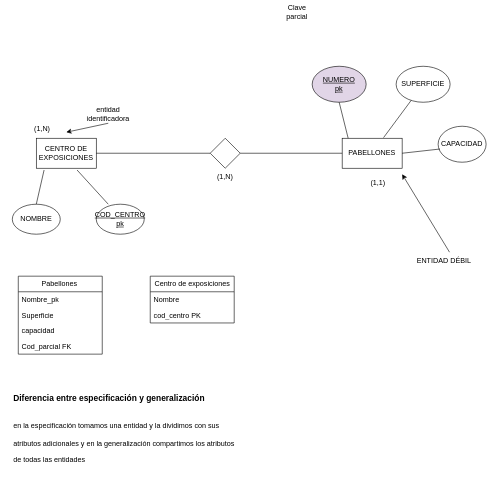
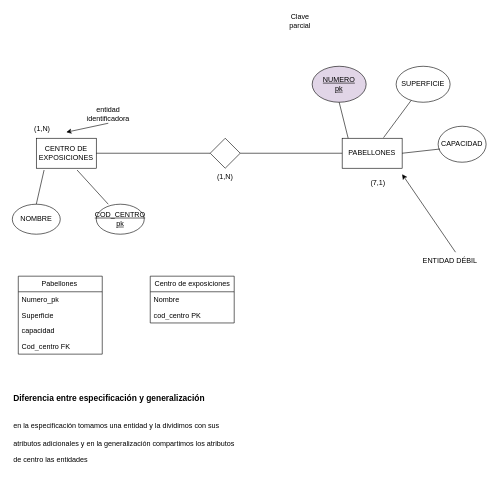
node "Clave parcial": moved (297, 12) -> (300, 21)
node "(1,1)": label "(1,1)" -> "(7,1)"
node "ENTIDAD DÉBIL": moved (444, 261) -> (450, 261)
node "Nombre_pk": label "Nombre_pk" -> "Numero_pk"
node "Cod_parcial FK": label "Cod_parcial FK" -> "Cod_centro FK"
node "Diferencia entre especificación y generalización en la especificación tomamos una entidad y la dividimos con sus atributos adicionales y en la generalización compartimos los atributos de todas las entidades": label "Diferencia entre especificación y generalización en la especificación tomamos una entidad y la dividimos con sus atributos adicionales y en la generalización compartimos los atributos de todas las entidades" -> "Diferencia entre especificación y generalización en la especificación tomamos una entidad y la dividimos con sus atributos adicionales y en la generalización compartimos los atributos de centro las entidades"
